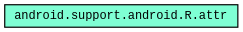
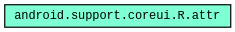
node "android.support.android.R.attr": label "android.support.android.R.attr" -> "android.support.coreui.R.attr"
